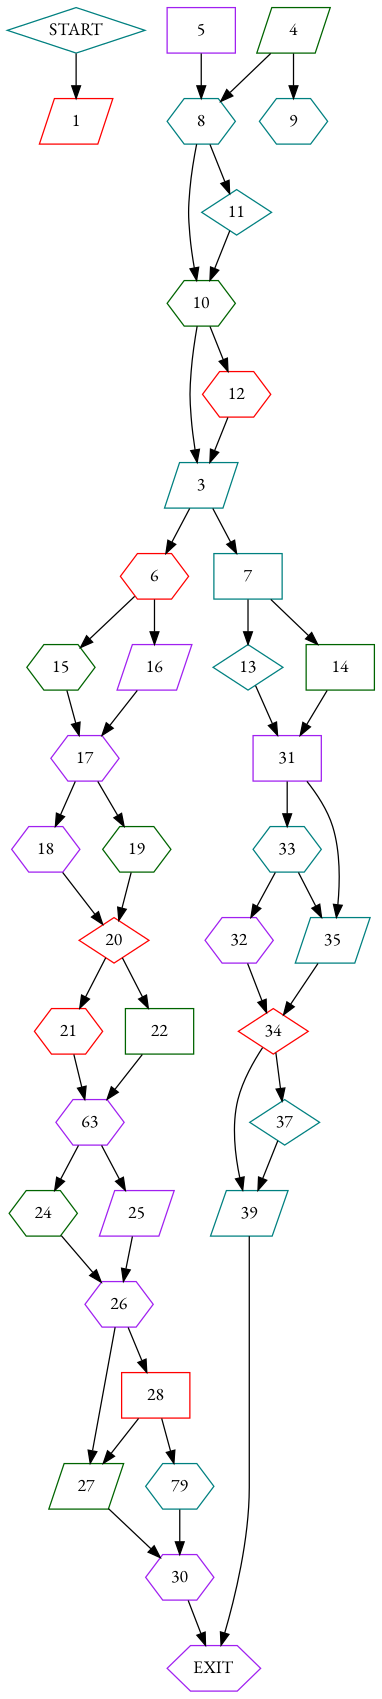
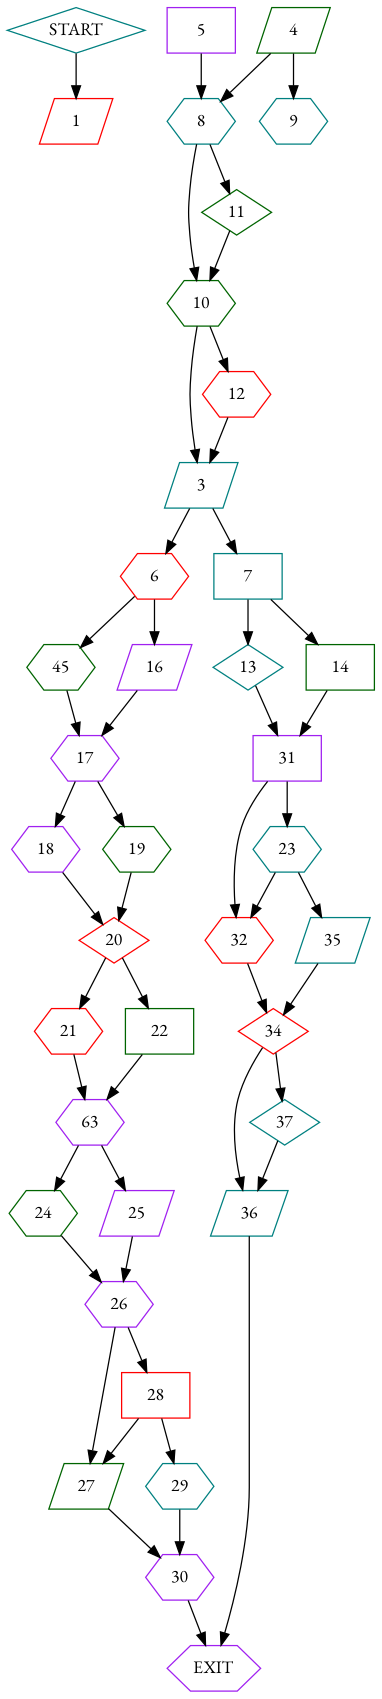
node "11": color teal -> darkgreen
node "15": label "15" -> "45"
edge "31" -> "35": now "31" -> "32"
node "33": label "33" -> "23"
node "32": color purple -> red
node "39": label "39" -> "36"
node "79": label "79" -> "29"
